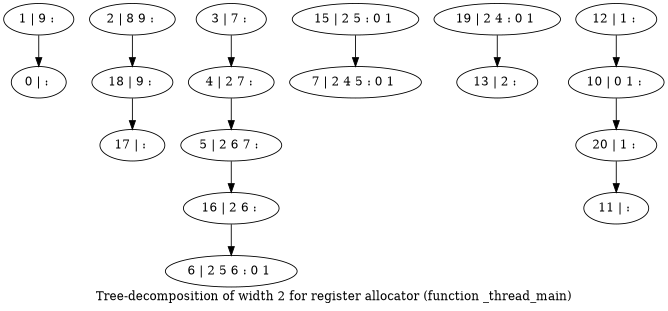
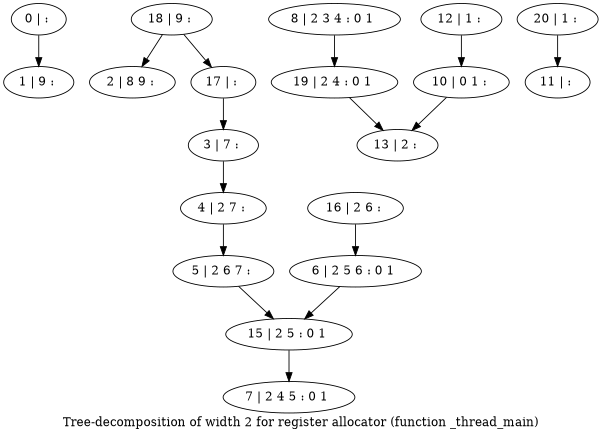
node "8 | 2 3 4 : 0 1": added
edge "1 | 9 :" -> "0 | :": reversed
edge "2 | 8 9 :" -> "18 | 9 :": reversed
edge "17 | :" -> "3 | 7 :": added
edge "10 | 0 1 :" -> "20 | 1 :": now "10 | 0 1 :" -> "13 | 2 :"
edge "5 | 2 6 7 :" -> "16 | 2 6 :": now "5 | 2 6 7 :" -> "15 | 2 5 : 0 1"
edge "6 | 2 5 6 : 0 1" -> "15 | 2 5 : 0 1": added
